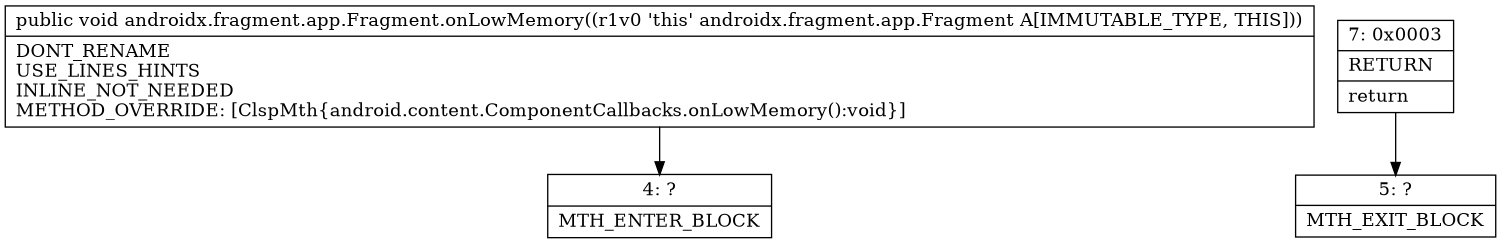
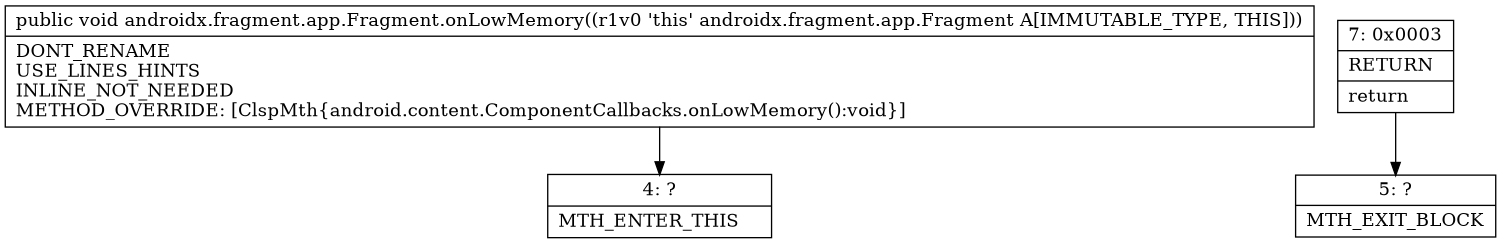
node "4: ?": text "MTH_ENTER_BLOCK" -> "MTH_ENTER_THIS"
